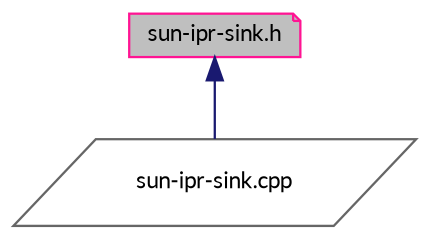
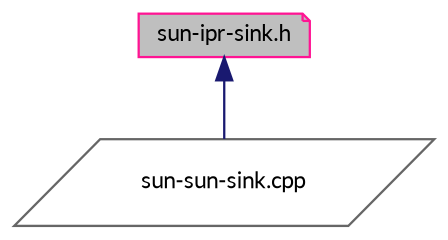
node "sun-ipr-sink.cpp": label "sun-ipr-sink.cpp" -> "sun-sun-sink.cpp"
